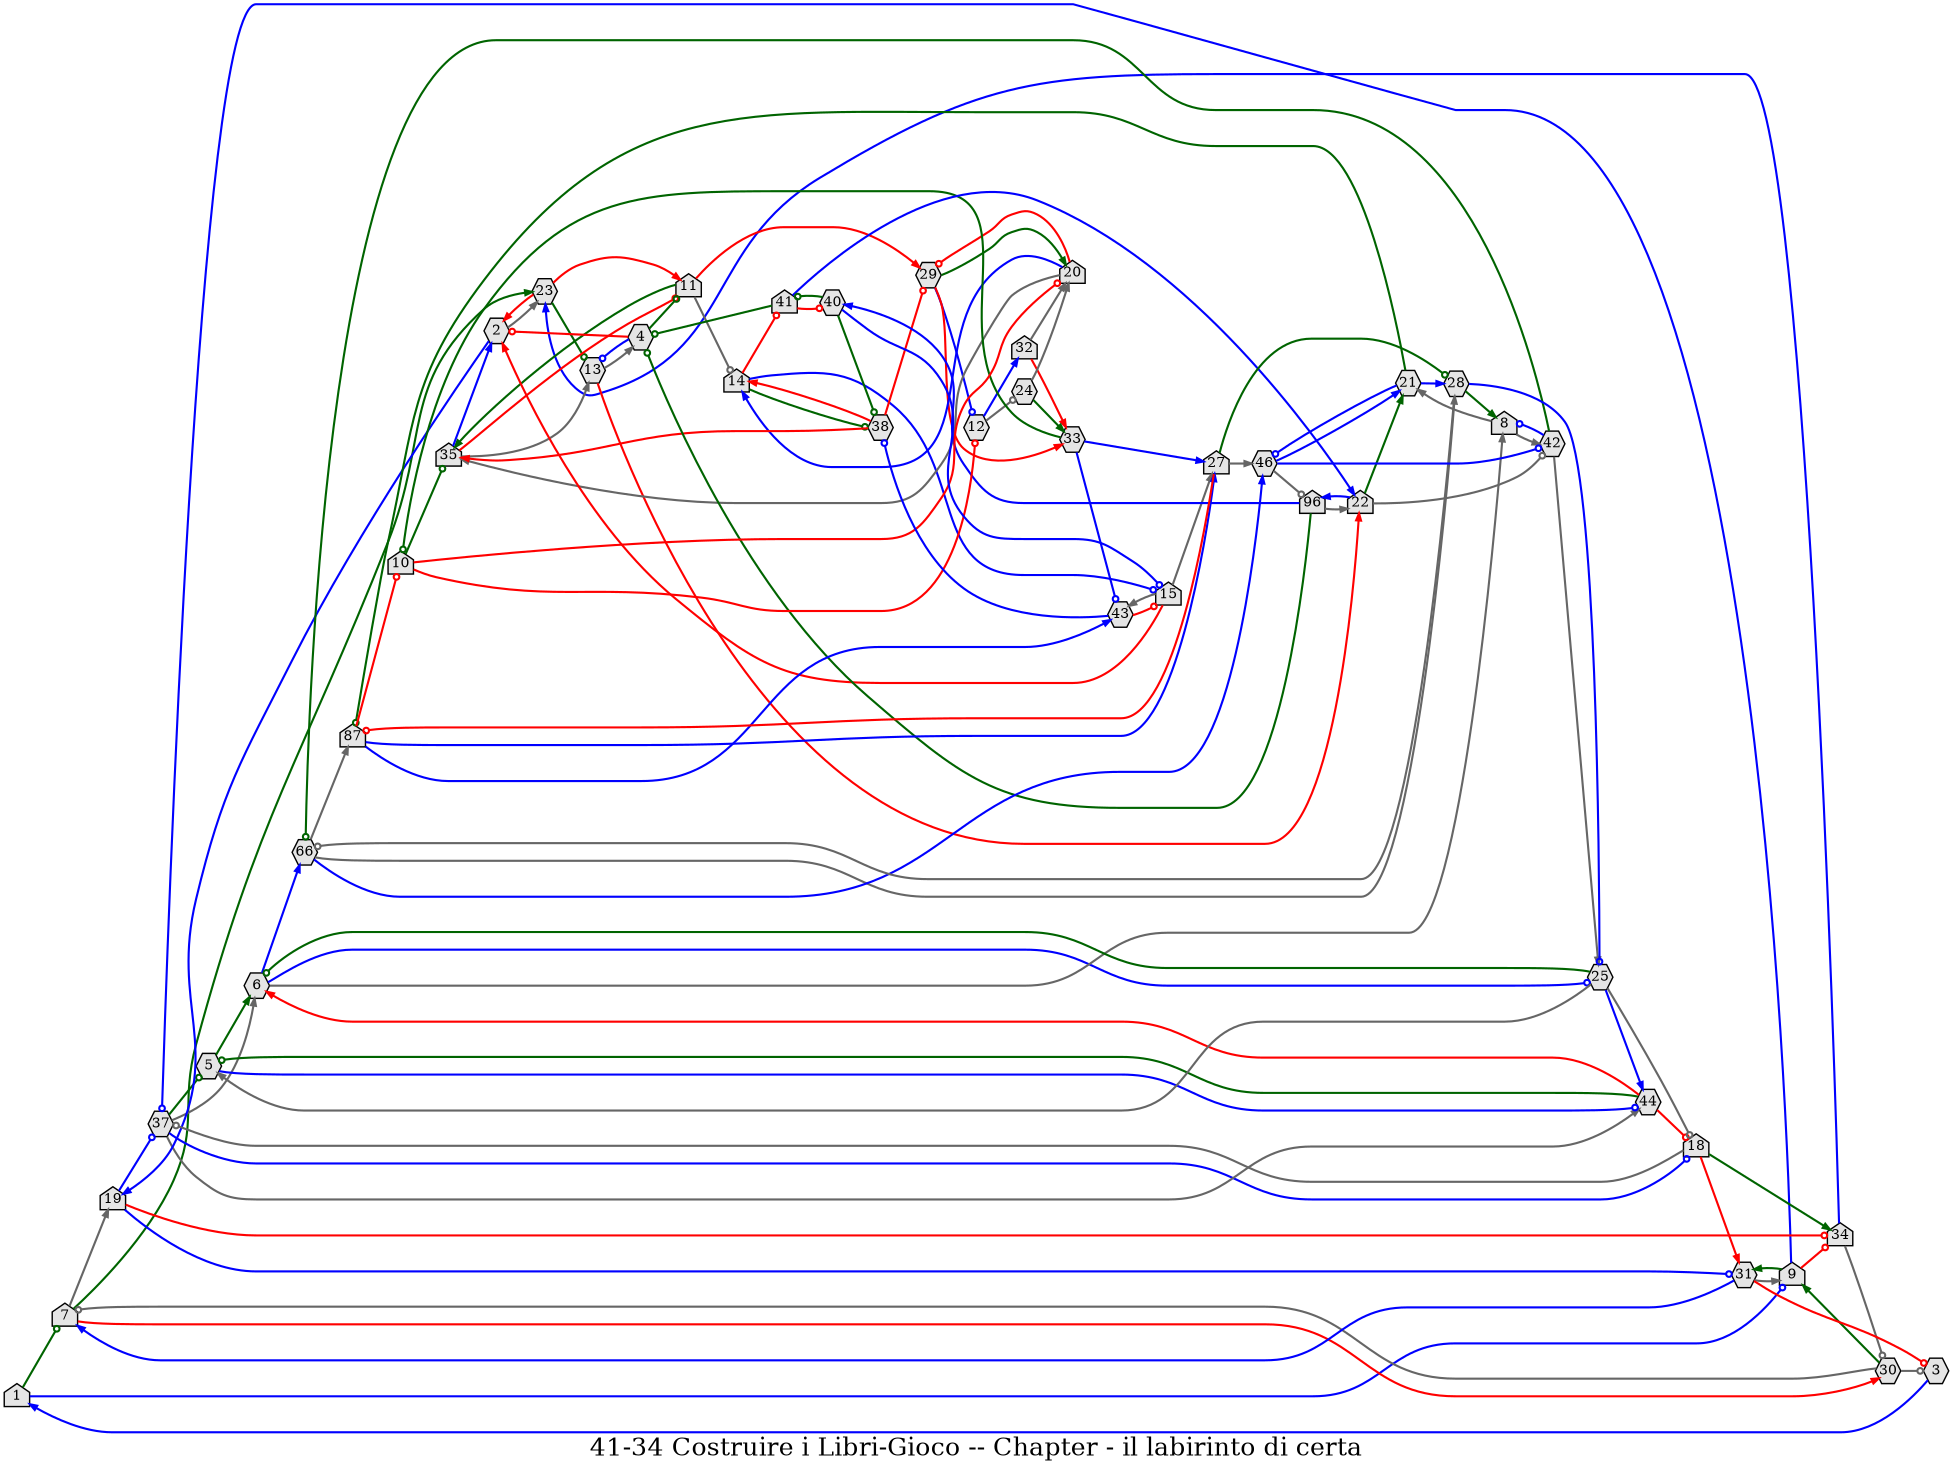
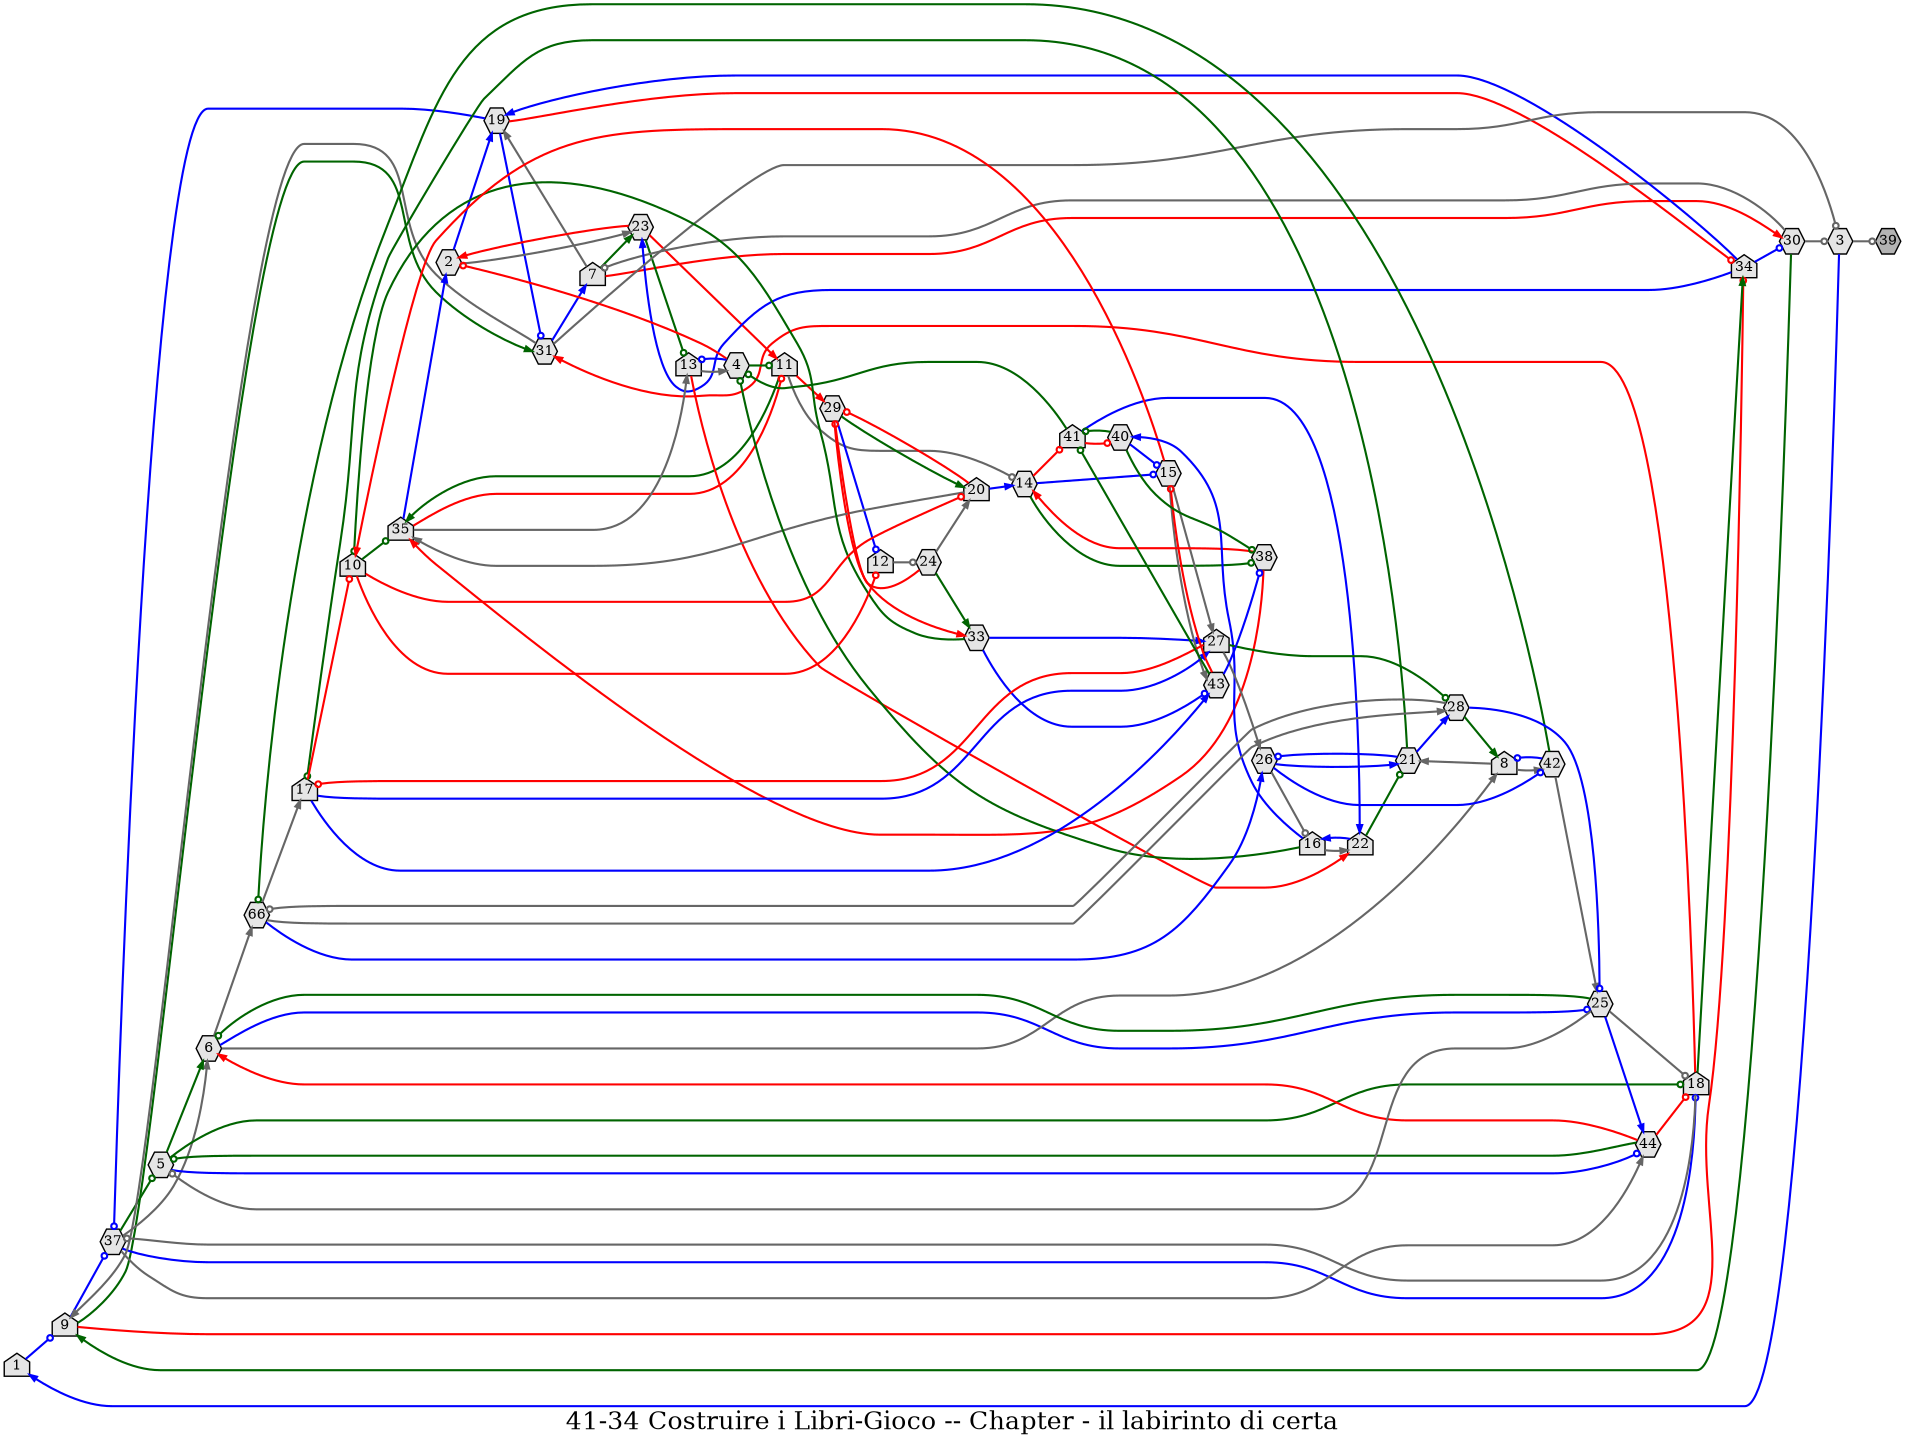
edge "34" -> "19": added
node "39": added
node "32": removed
edge "38" -> "29": now "24" -> "29"
node "13": shape hexagon -> house
node "14": shape house -> hexagon
node "12": shape hexagon -> house
edge "22" -> "21": arrowhead normal -> odot
node "46": label "46" -> "26"
edge "22" -> "42": removed
node "96": label "96" -> "16"
edge "43" -> "41": added
node "15": shape house -> hexagon
edge "15" -> "2": now "15" -> "10"
node "87": label "87" -> "17"
edge "6" -> "66": color blue -> gray40
edge "25" -> "5": arrowhead normal -> odot
edge "5" -> "18": added
node "19": shape house -> hexagon
edge "34" -> "30": color gray40 -> blue
edge "31" -> "3": color red -> gray40
edge "1" -> "7": removed
